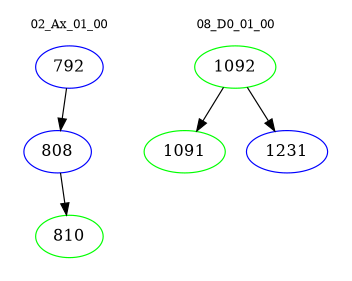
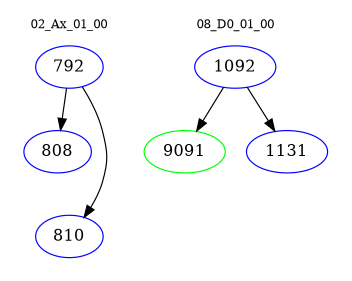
node "1092": color green -> blue
node "1091": label "1091" -> "9091"
node "1231": label "1231" -> "1131"
edge "808" -> "810": now "792" -> "810"
node "810": color green -> blue
